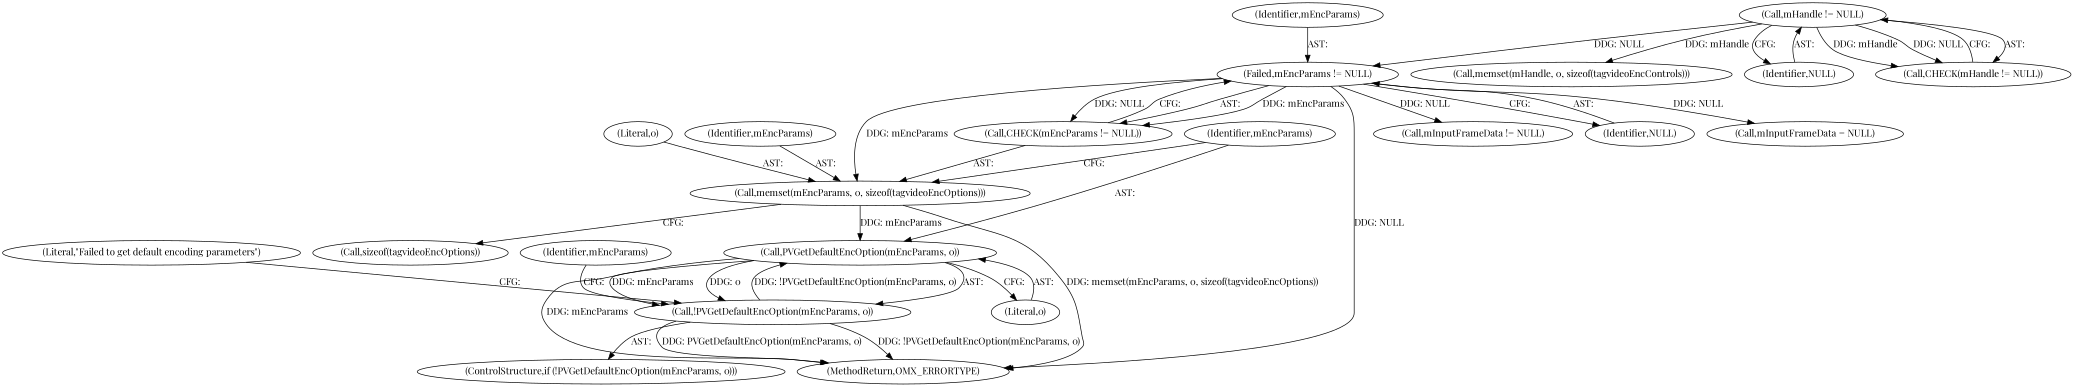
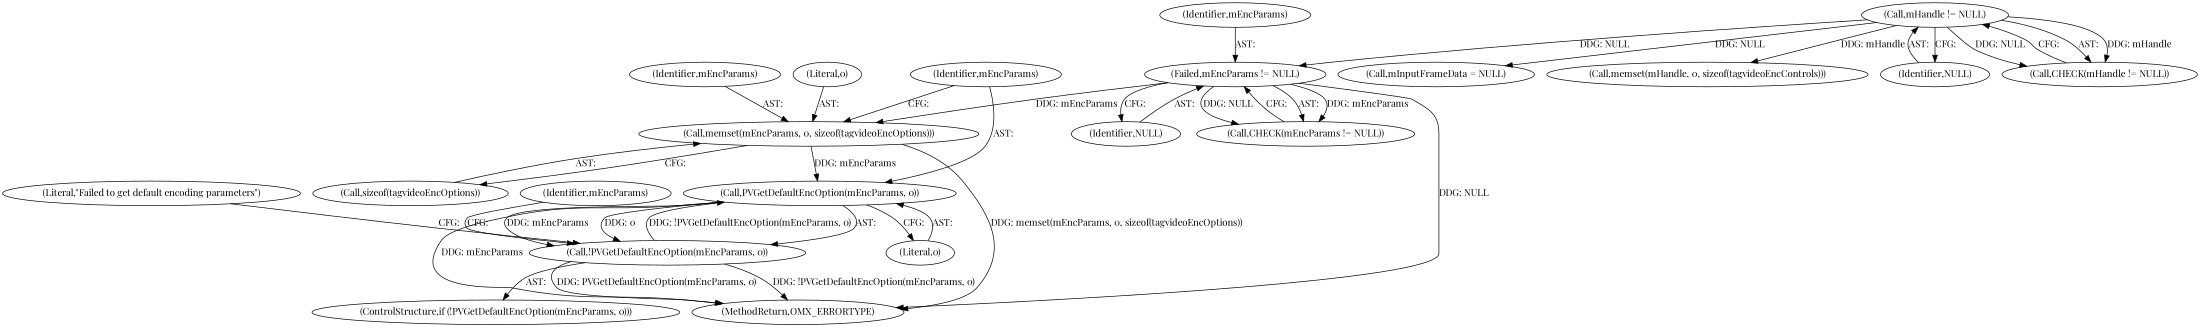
edge "(Failed,mEncParams != NULL)" -> "(Call,mInputFrameData = NULL)": now "(Call,mHandle != NULL)" -> "(Call,mInputFrameData = NULL)"
node "(Call,mInputFrameData != NULL)": removed
edge "(Call,CHECK(mEncParams != NULL))" -> "(Call,memset(mEncParams, 0, sizeof(tagvideoEncOptions)))": now "(Call,sizeof(tagvideoEncOptions))" -> "(Call,memset(mEncParams, 0, sizeof(tagvideoEncOptions)))"
